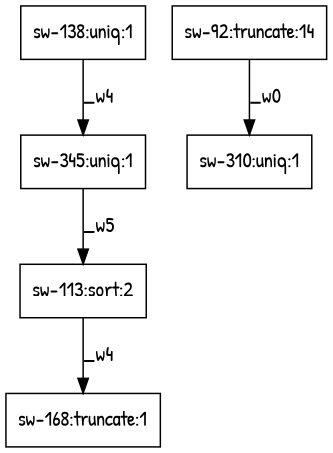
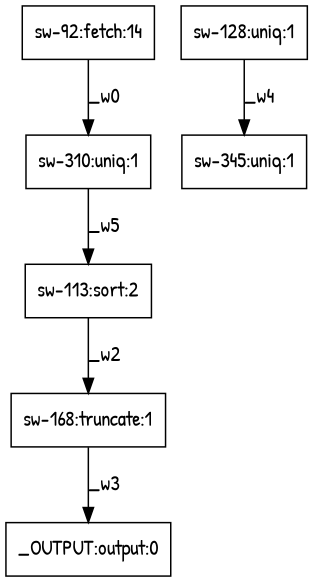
node "sw-138:uniq:1": label "sw-138:uniq:1" -> "sw-128:uniq:1"
node "sw-92:truncate:14": label "sw-92:truncate:14" -> "sw-92:fetch:14"
edge "sw-345:uniq:1" -> "sw-113:sort:2": now "sw-310:uniq:1" -> "sw-113:sort:2"
edge "sw-113:sort:2" -> "sw-168:truncate:1": label "_w4" -> "_w2"
node "_OUTPUT:output:0": added
